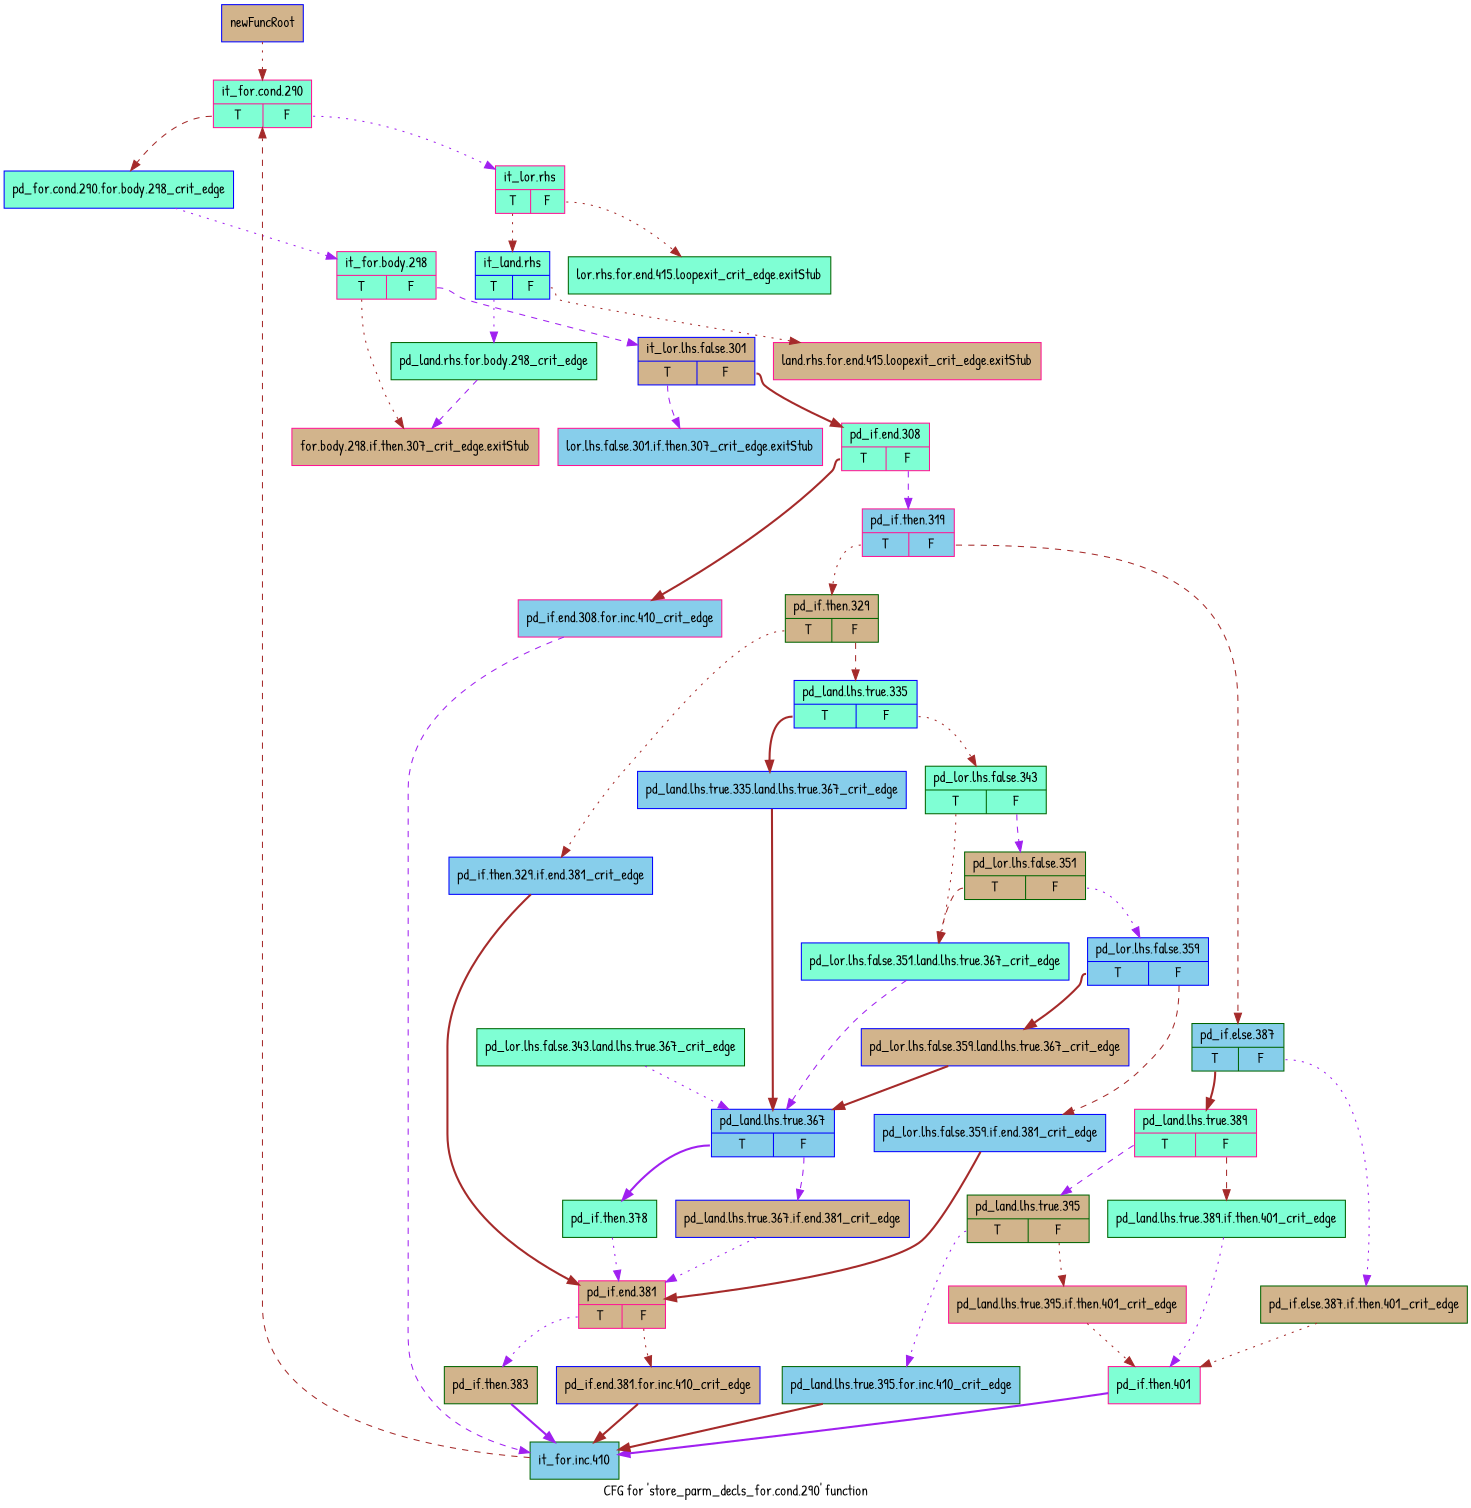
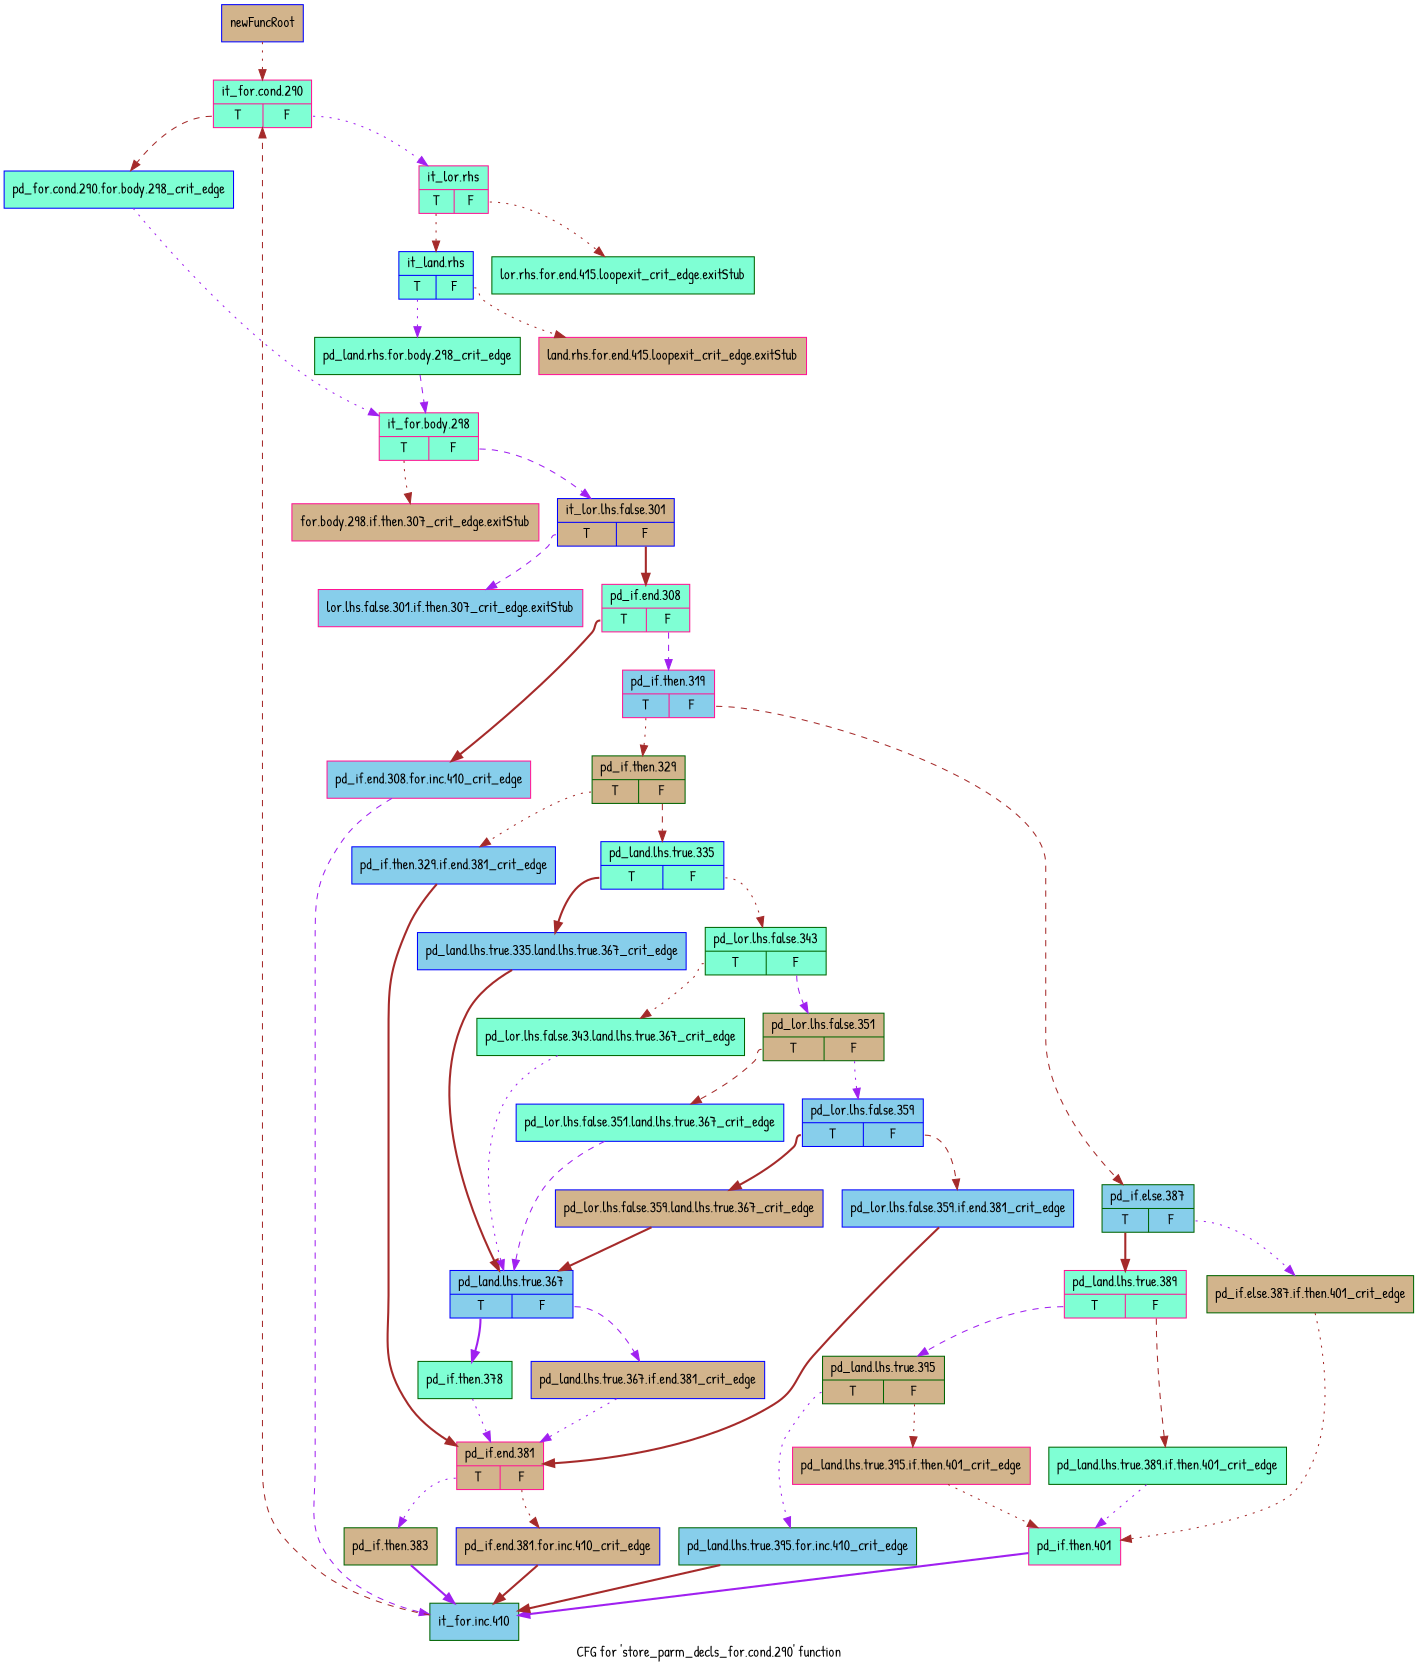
edge "pd_land.rhs.for.body.298_crit_edge" -> "for.body.298.if.then.307_crit_edge.exitStub": now "pd_land.rhs.for.body.298_crit_edge" -> "it_for.body.298"
edge "pd_lor.lhs.false.343" -> "pd_lor.lhs.false.351.land.lhs.true.367_crit_edge": now "pd_lor.lhs.false.343" -> "pd_lor.lhs.false.343.land.lhs.true.367_crit_edge"
